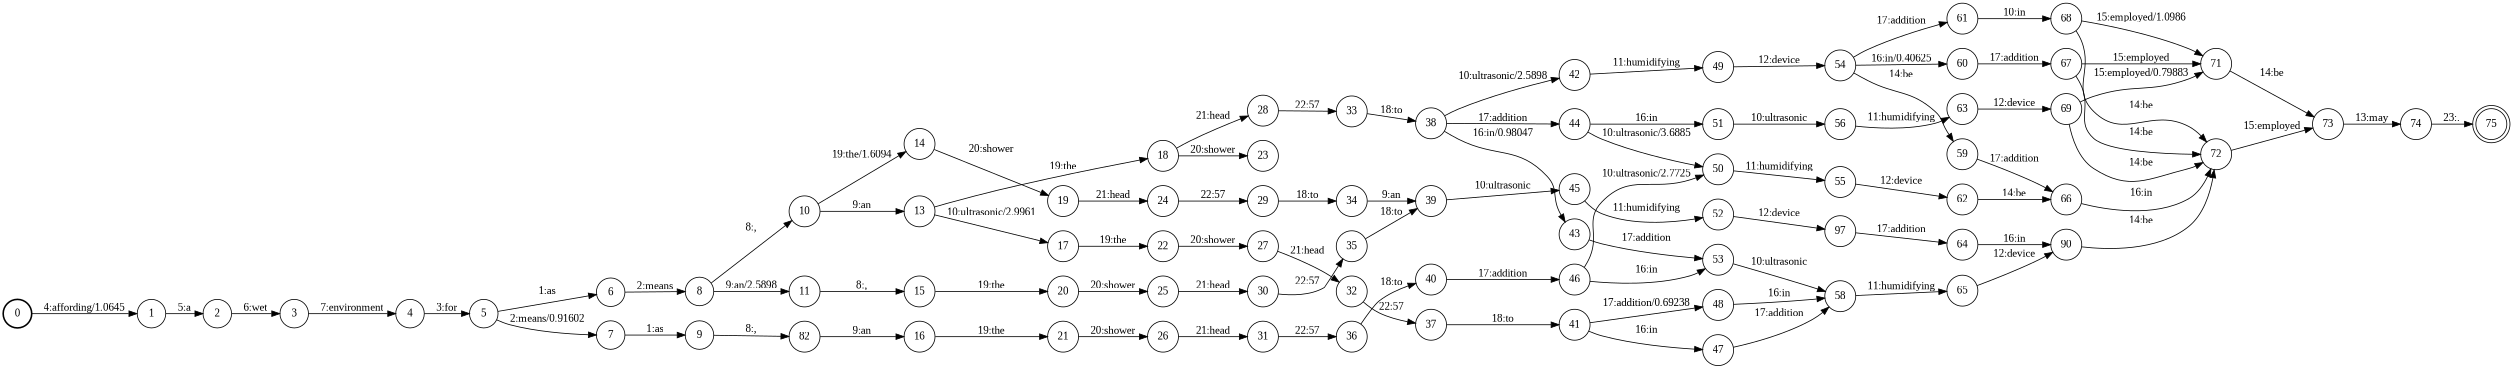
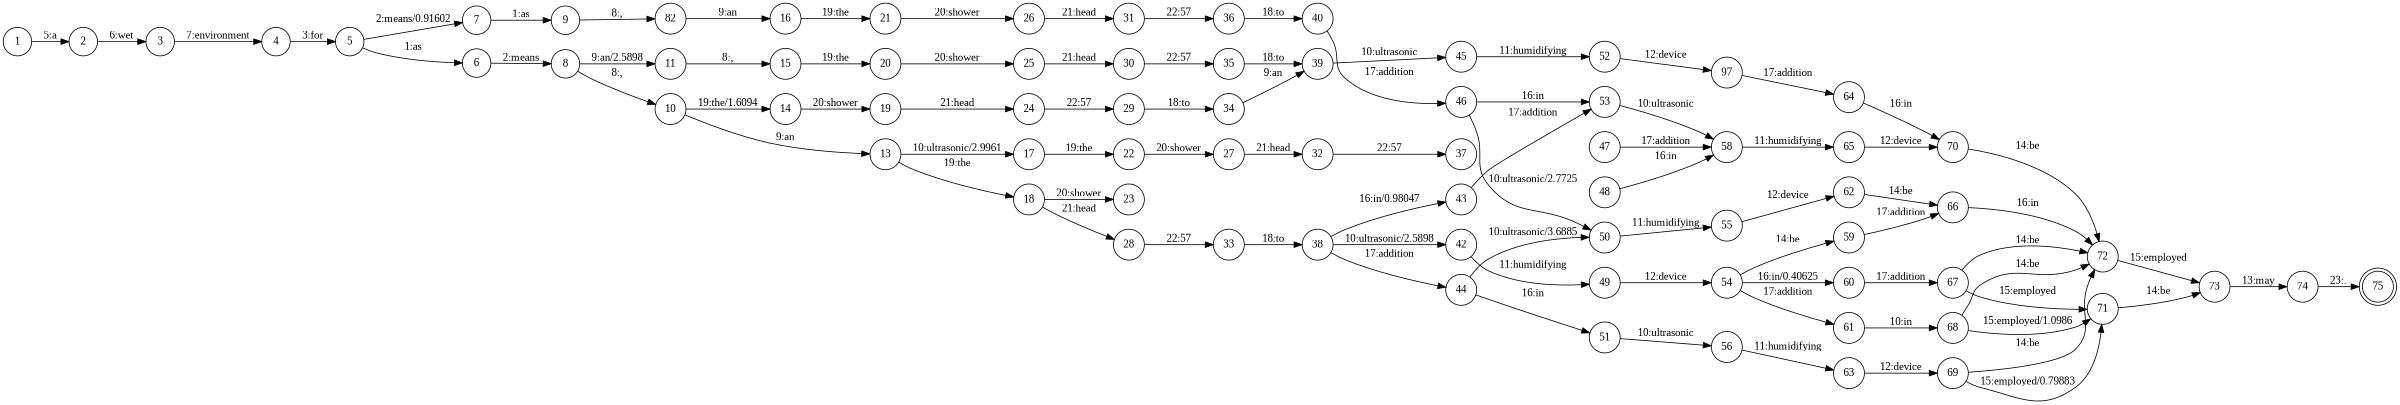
node "90": label "90" -> "70"
node "0": removed
node "41": removed
